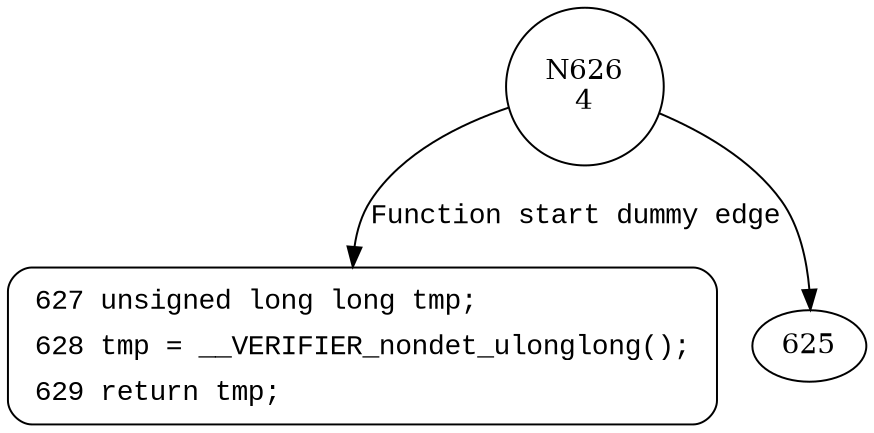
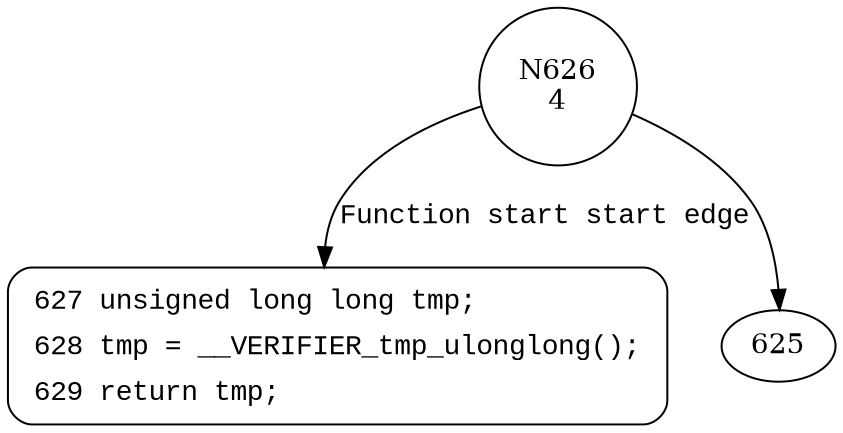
edge "N626 4" -> "627": label "Function start dummy edge" -> "Function start start edge"
node "627": text "tmp = __VERIFIER_nondet_ulonglong();" -> "tmp = __VERIFIER_tmp_ulonglong();"
